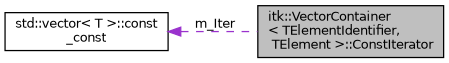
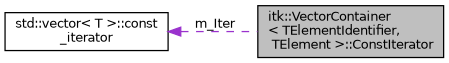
node "std::vector< T >::const _const": label "std::vector< T >::const _const" -> "std::vector< T >::const _iterator"
